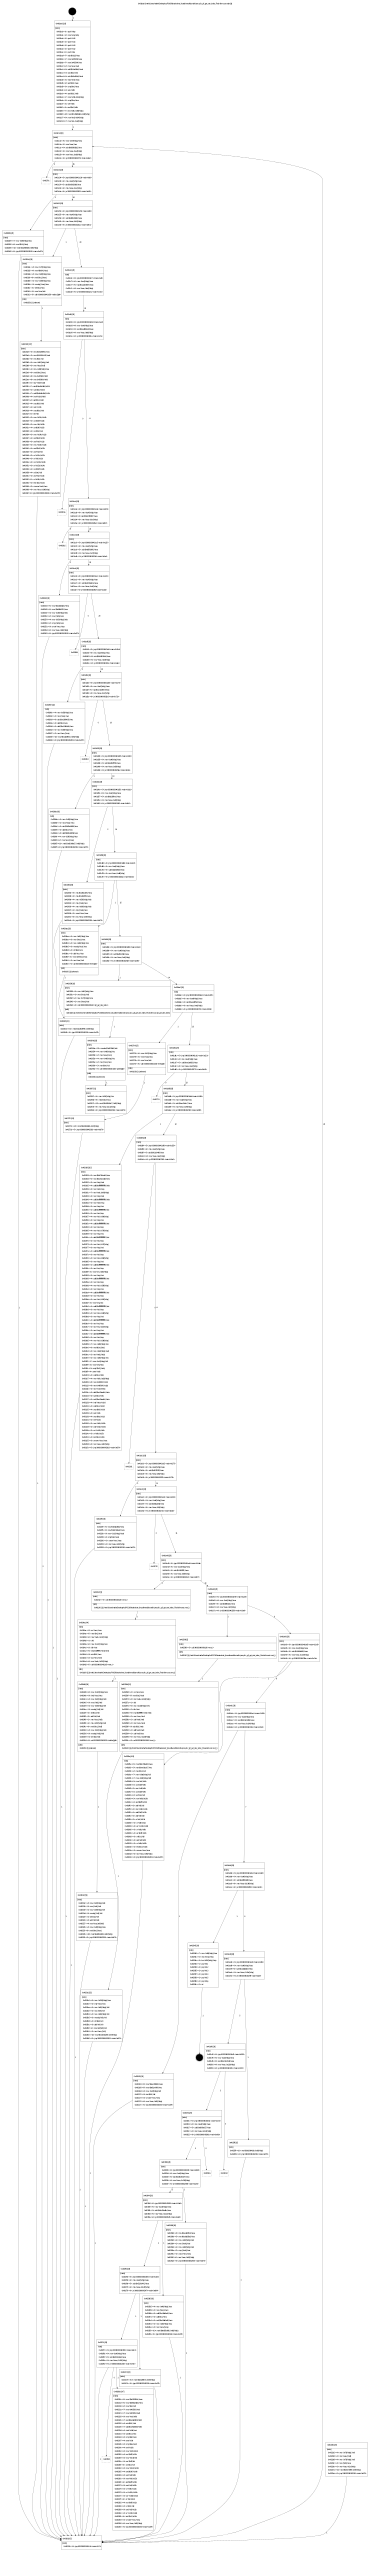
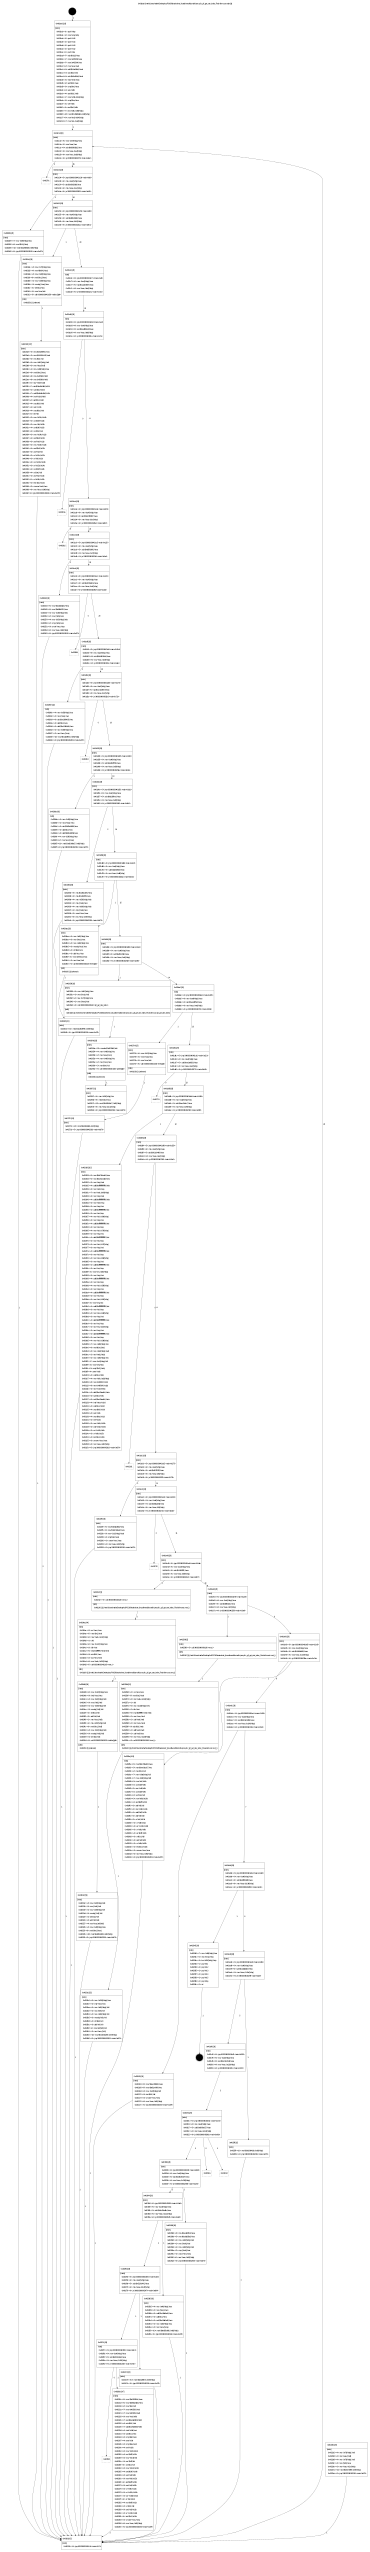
edge "0x401ef0 [28]" -> "0x402214": now "0x401f0c [28]" -> "0x402214"
edge "0x401f7c [28]" -> "0x402919 [5]": now "0x40230e [147]" -> "0x402919 [5]"
